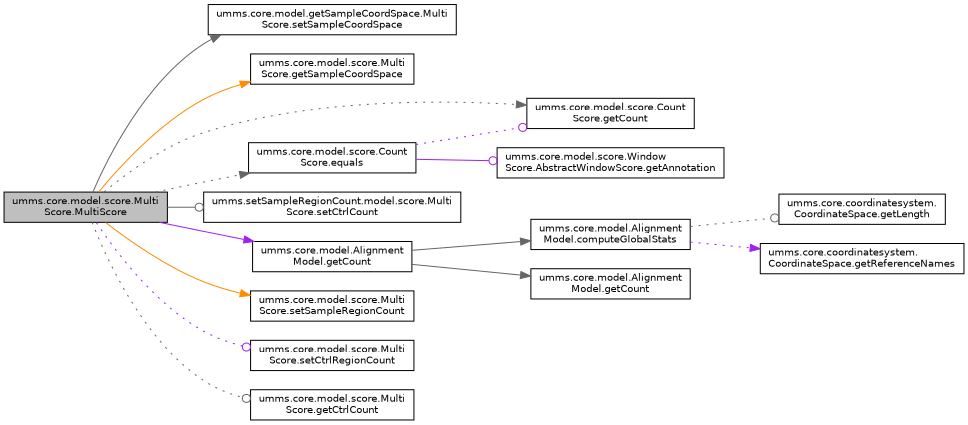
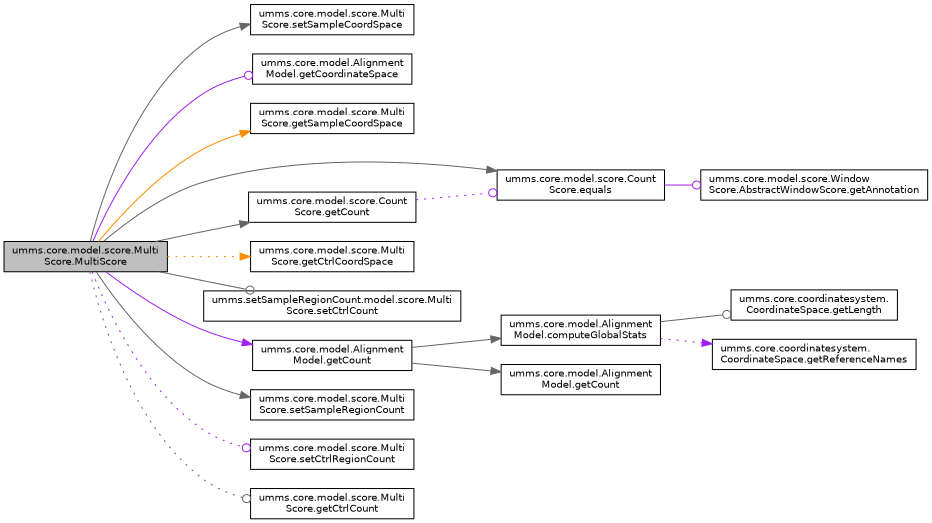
node "umms.core.model.getSampleCoordSpace.Multi Score.setSampleCoordSpace": label "umms.core.model.getSampleCoordSpace.Multi Score.setSampleCoordSpace" -> "umms.core.model.score.Multi Score.setSampleCoordSpace"
node "umms.core.model.Alignment Model.getCoordinateSpace": added
edge "umms.core.model.score.Multi Score.MultiScore" -> "umms.core.model.score.Count Score.getCount": style dotted -> solid
edge "umms.core.model.score.Count Score.equals" -> "umms.core.model.score.Count Score.getCount": reversed
edge "umms.core.model.score.Multi Score.MultiScore" -> "umms.core.model.score.Count Score.equals": style dotted -> solid
edge "umms.core.model.Alignment Model.computeGlobalStats" -> "umms.core.coordinatesystem. CoordinateSpace.getLength": style dotted -> solid
node "umms.core.model.score.Multi Score.getCtrlCoordSpace": added
edge "umms.core.model.score.Multi Score.MultiScore" -> "umms.core.model.score.Multi Score.setSampleRegionCount": color darkorange -> gray40
